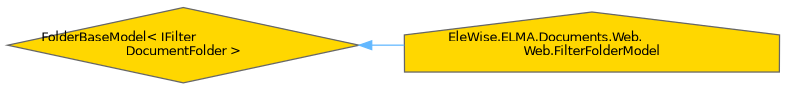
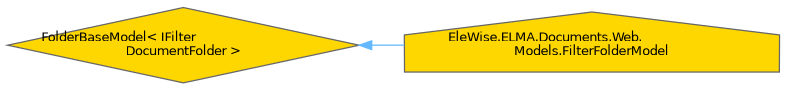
node "EleWise.ELMA.Documents.Web. Web.FilterFolderModel": label "EleWise.ELMA.Documents.Web. Web.FilterFolderModel" -> "EleWise.ELMA.Documents.Web. Models.FilterFolderModel"
